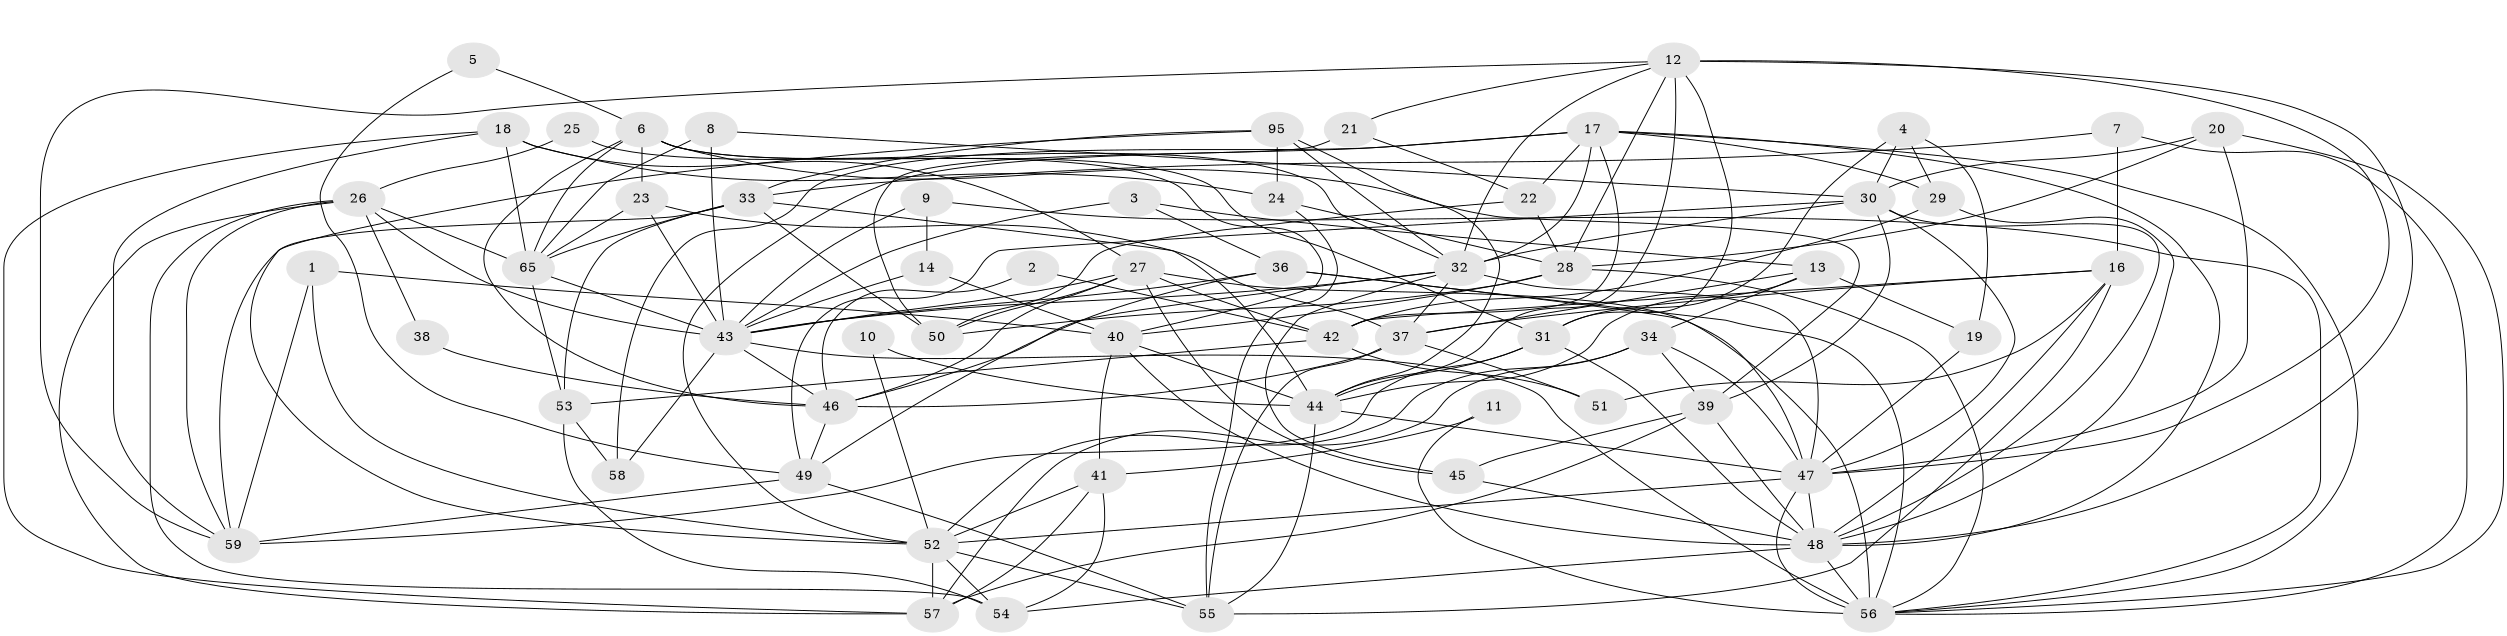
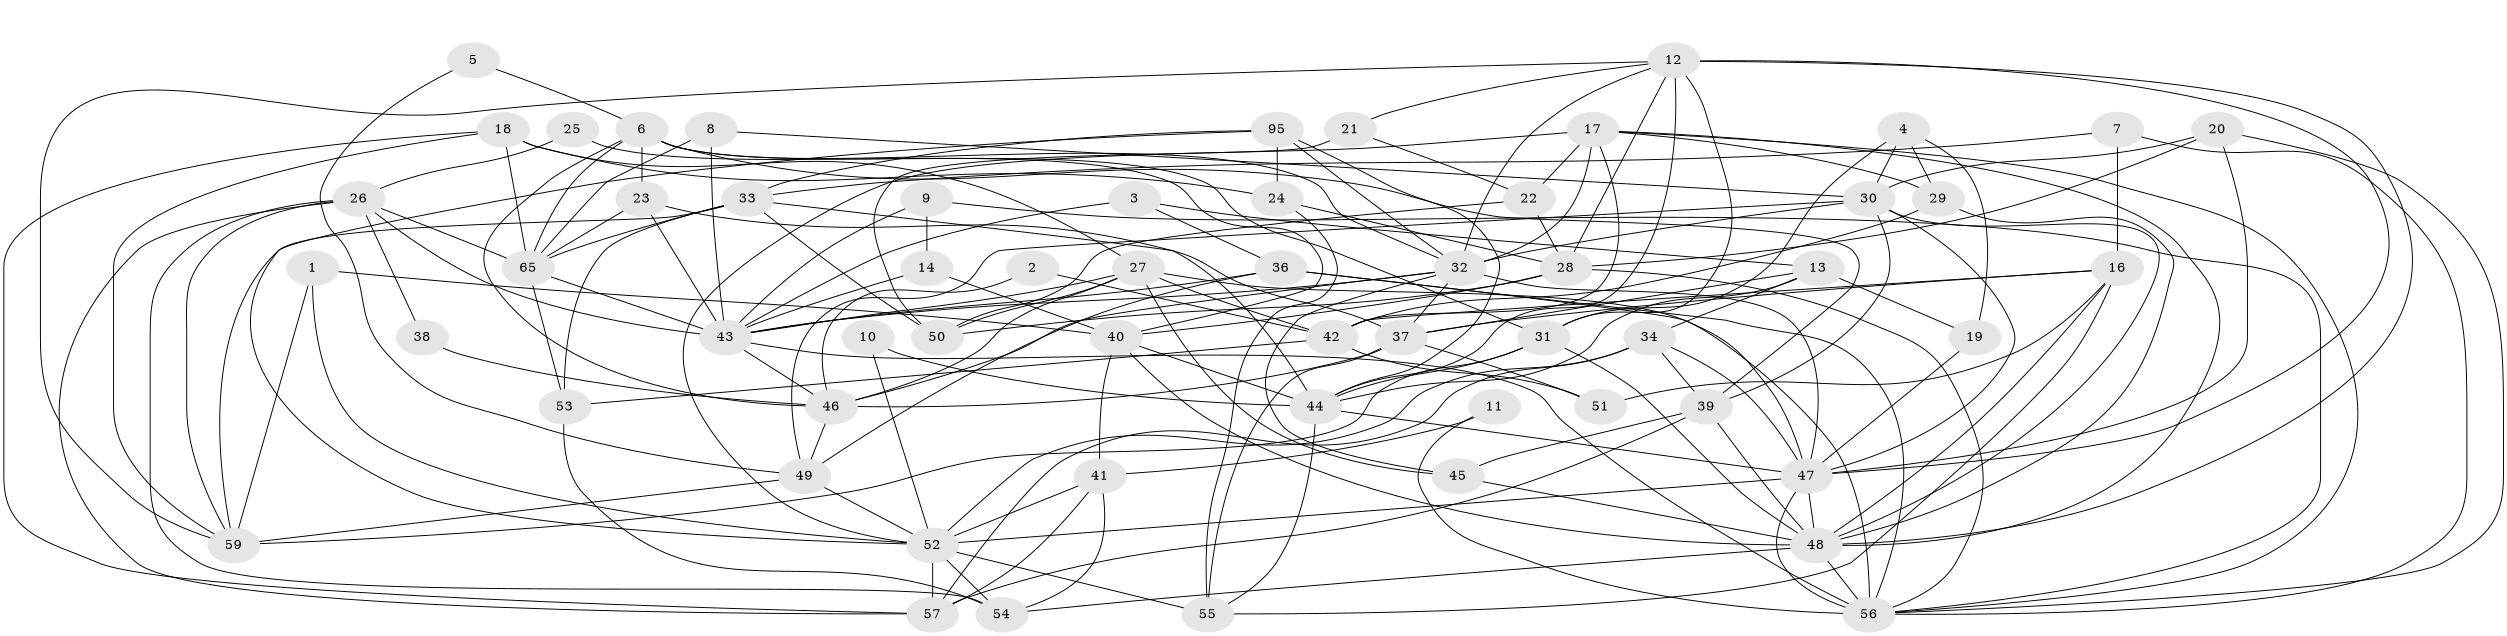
node "58": removed
edge "49" -- "55": now "49" -- "52"
